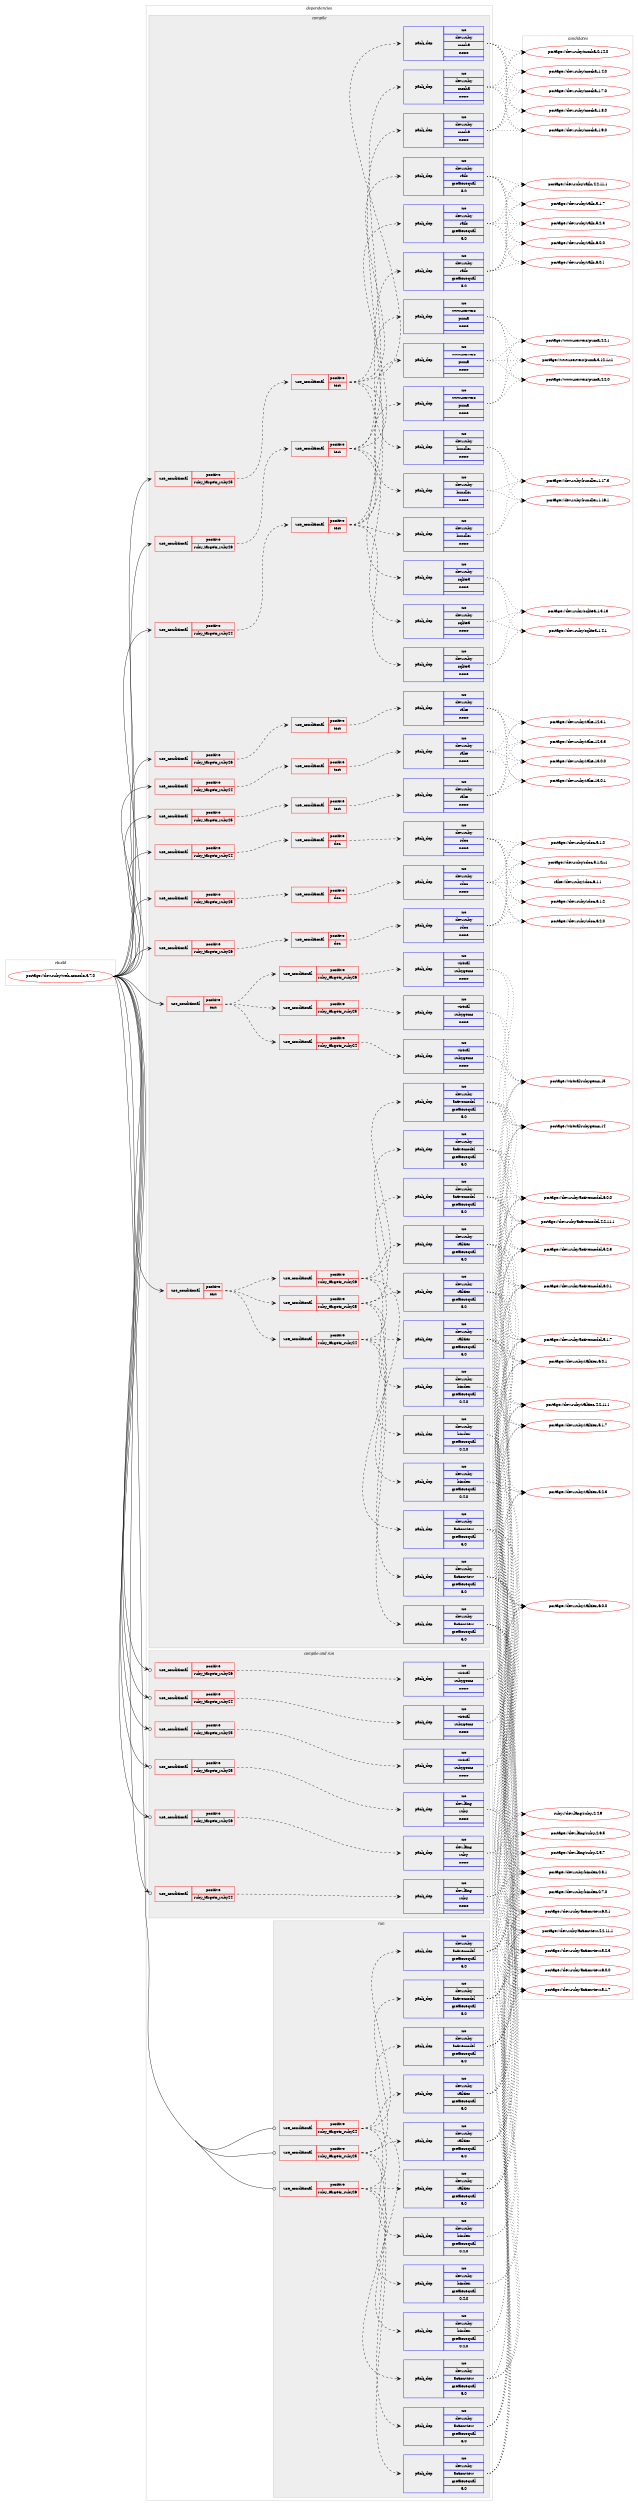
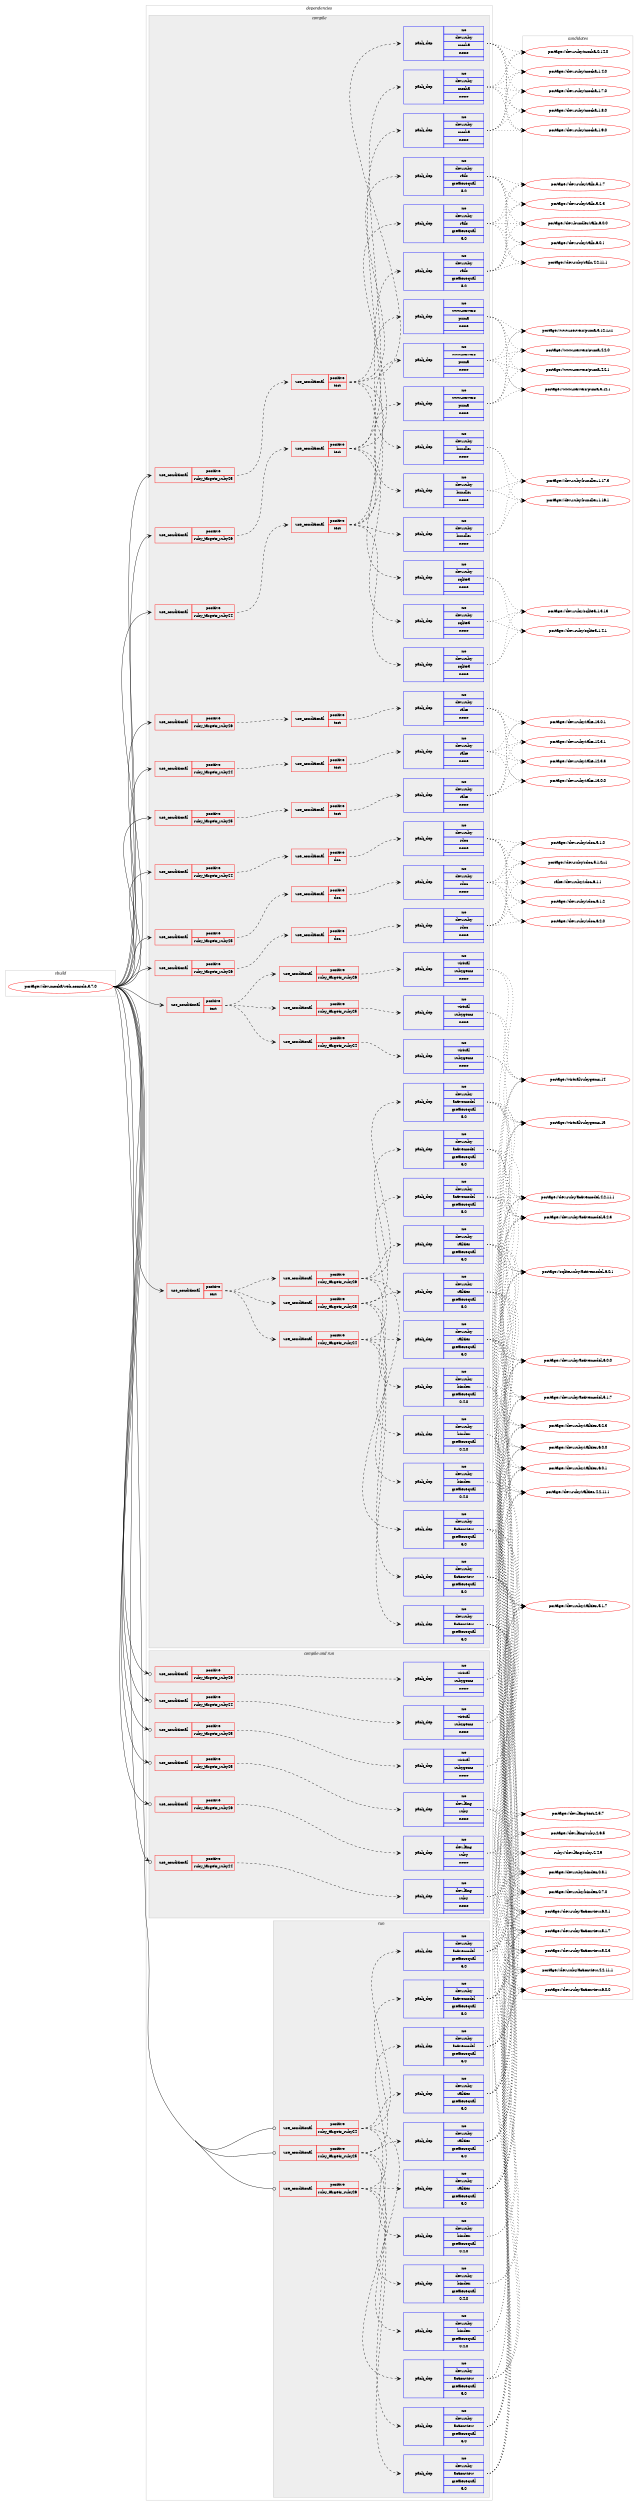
node "portage://dev-ruby/rails-6.0.0": label "portage://dev-ruby/rails-6.0.0" -> "portage://dev-bundler/rails-6.0.0"
node "portage://www-servers/puma-3.12.1": added
node "portage://dev-ruby/web-console-3.7.0": label "portage://dev-ruby/web-console-3.7.0" -> "portage://dev-mocha/web-console-3.7.0"
node "portage://dev-ruby/activemodel-6.0.1": label "portage://dev-ruby/activemodel-6.0.1" -> "portage://sqlite-ruby/activemodel-6.0.1"
node "portage://dev-lang/ruby-2.5.7": label "portage://dev-lang/ruby-2.5.7" -> "portage://dev-lang/test-2.5.7"
